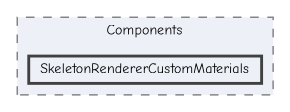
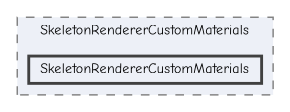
cluster "Components": label "Components" -> "SkeletonRendererCustomMaterials"
